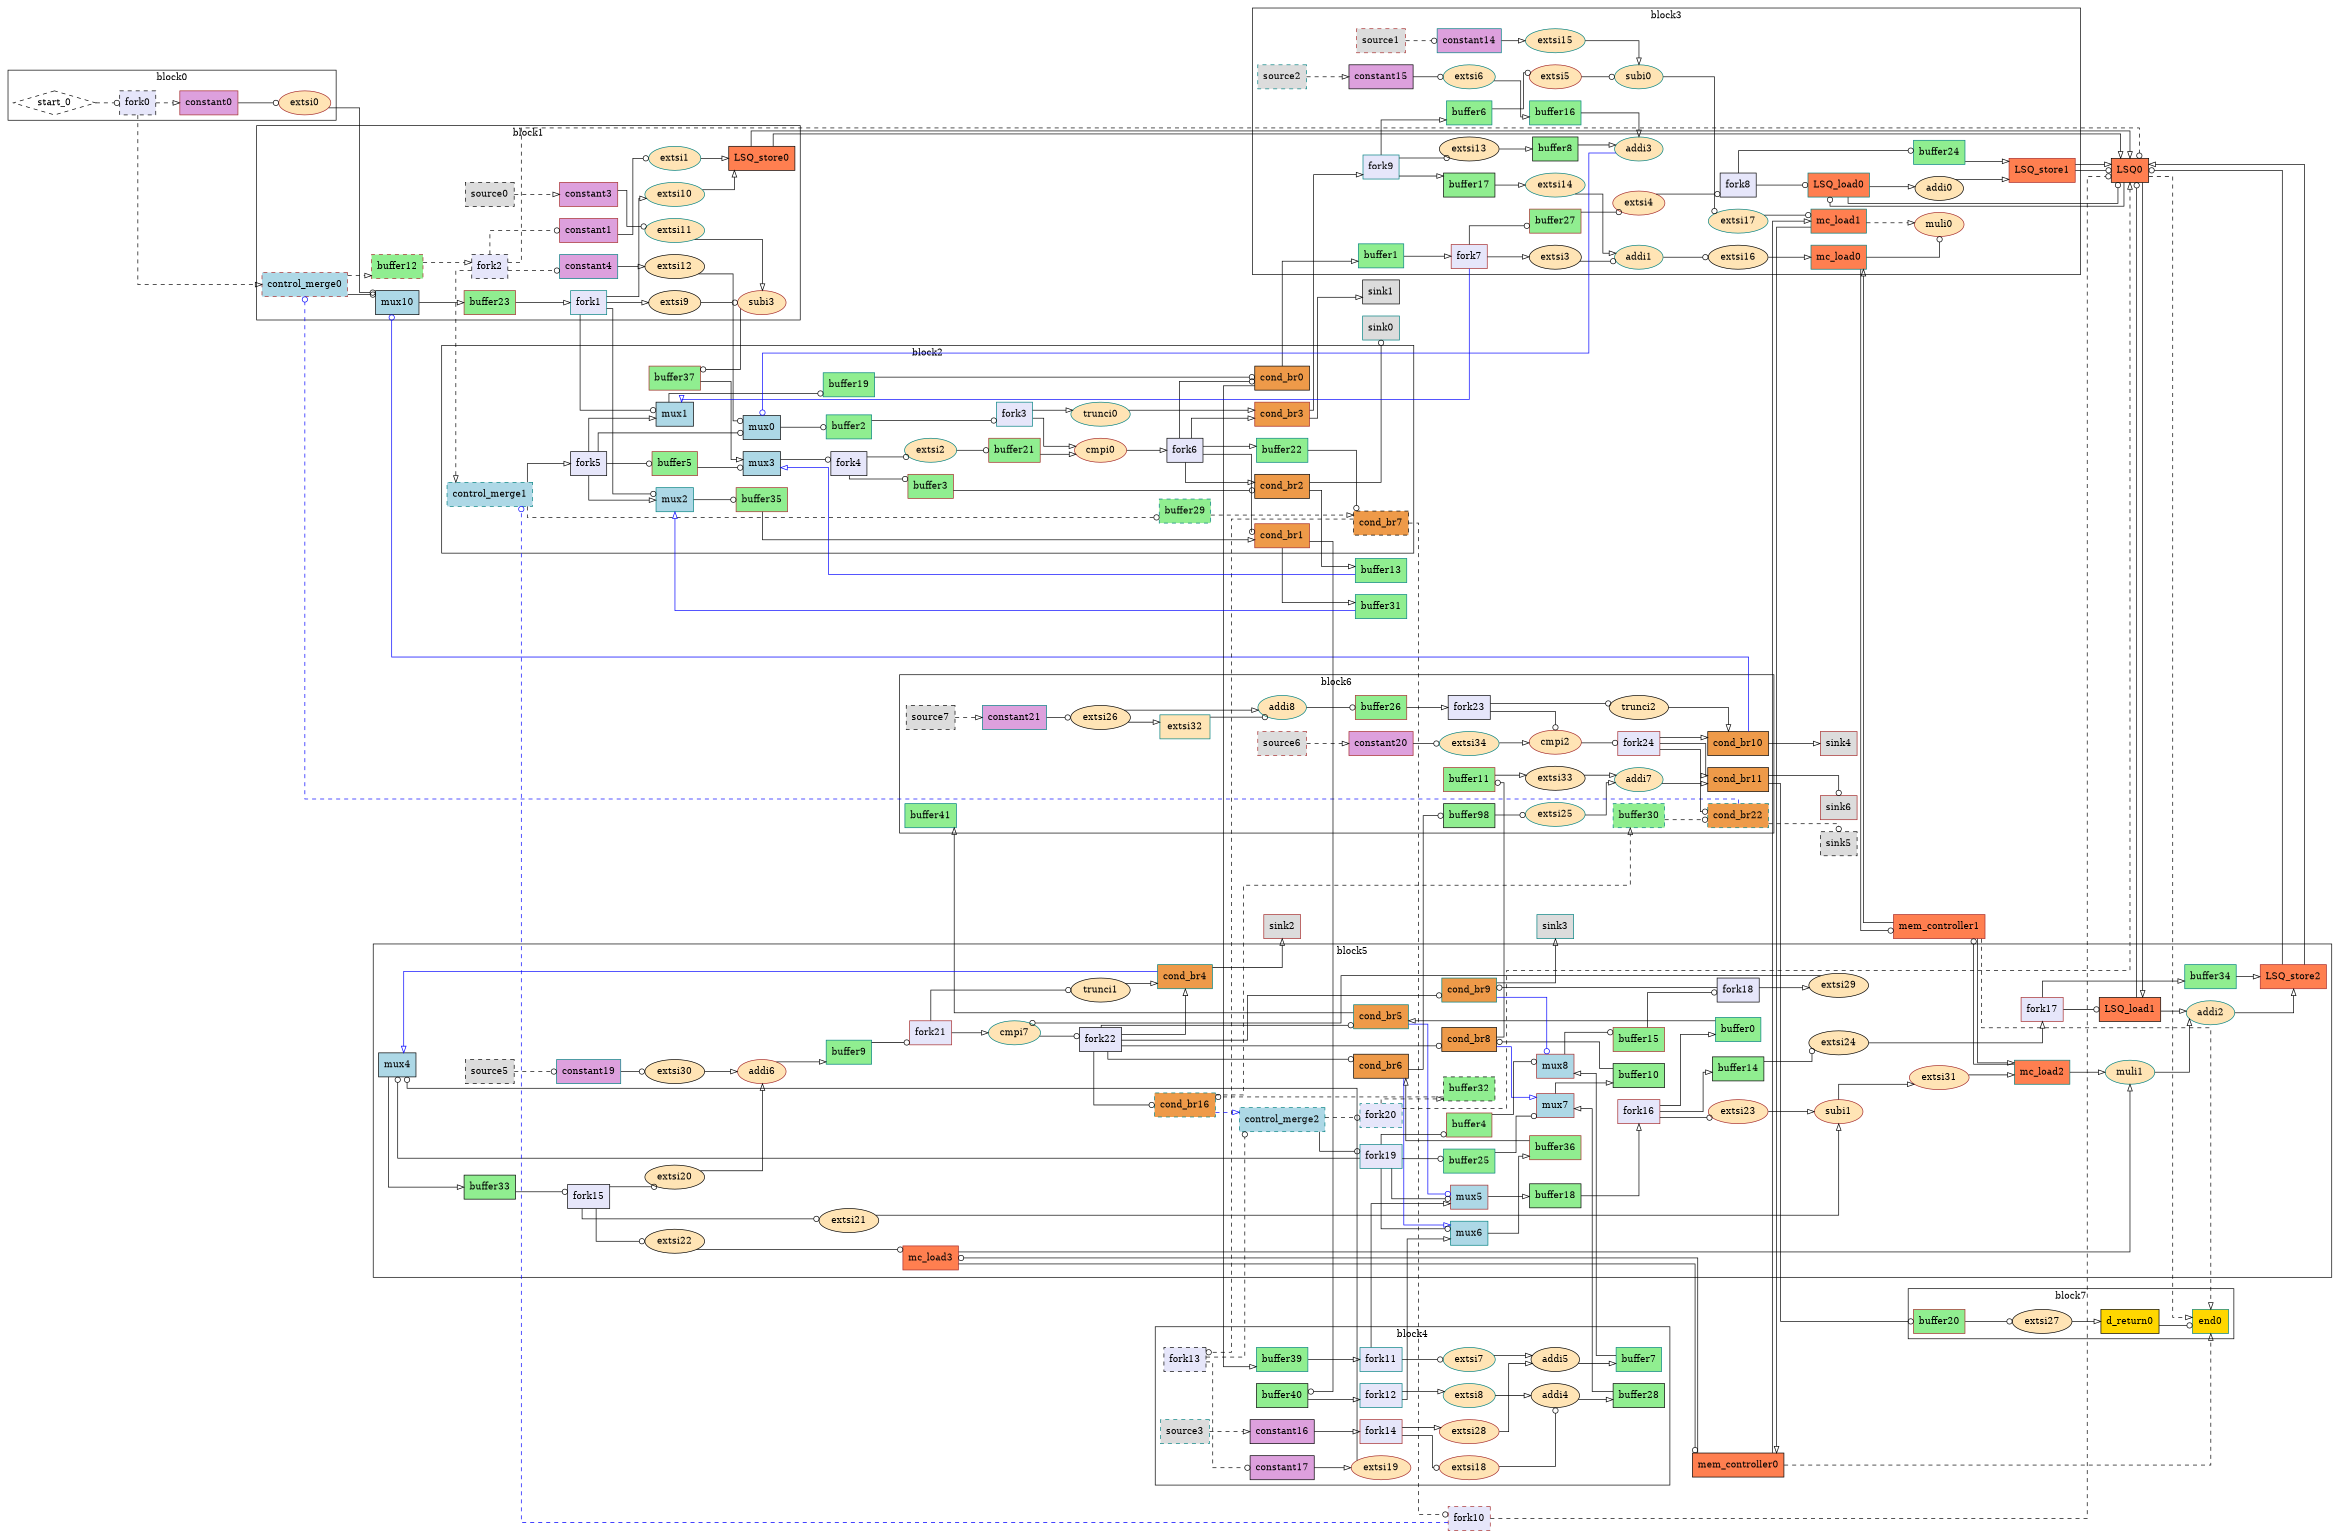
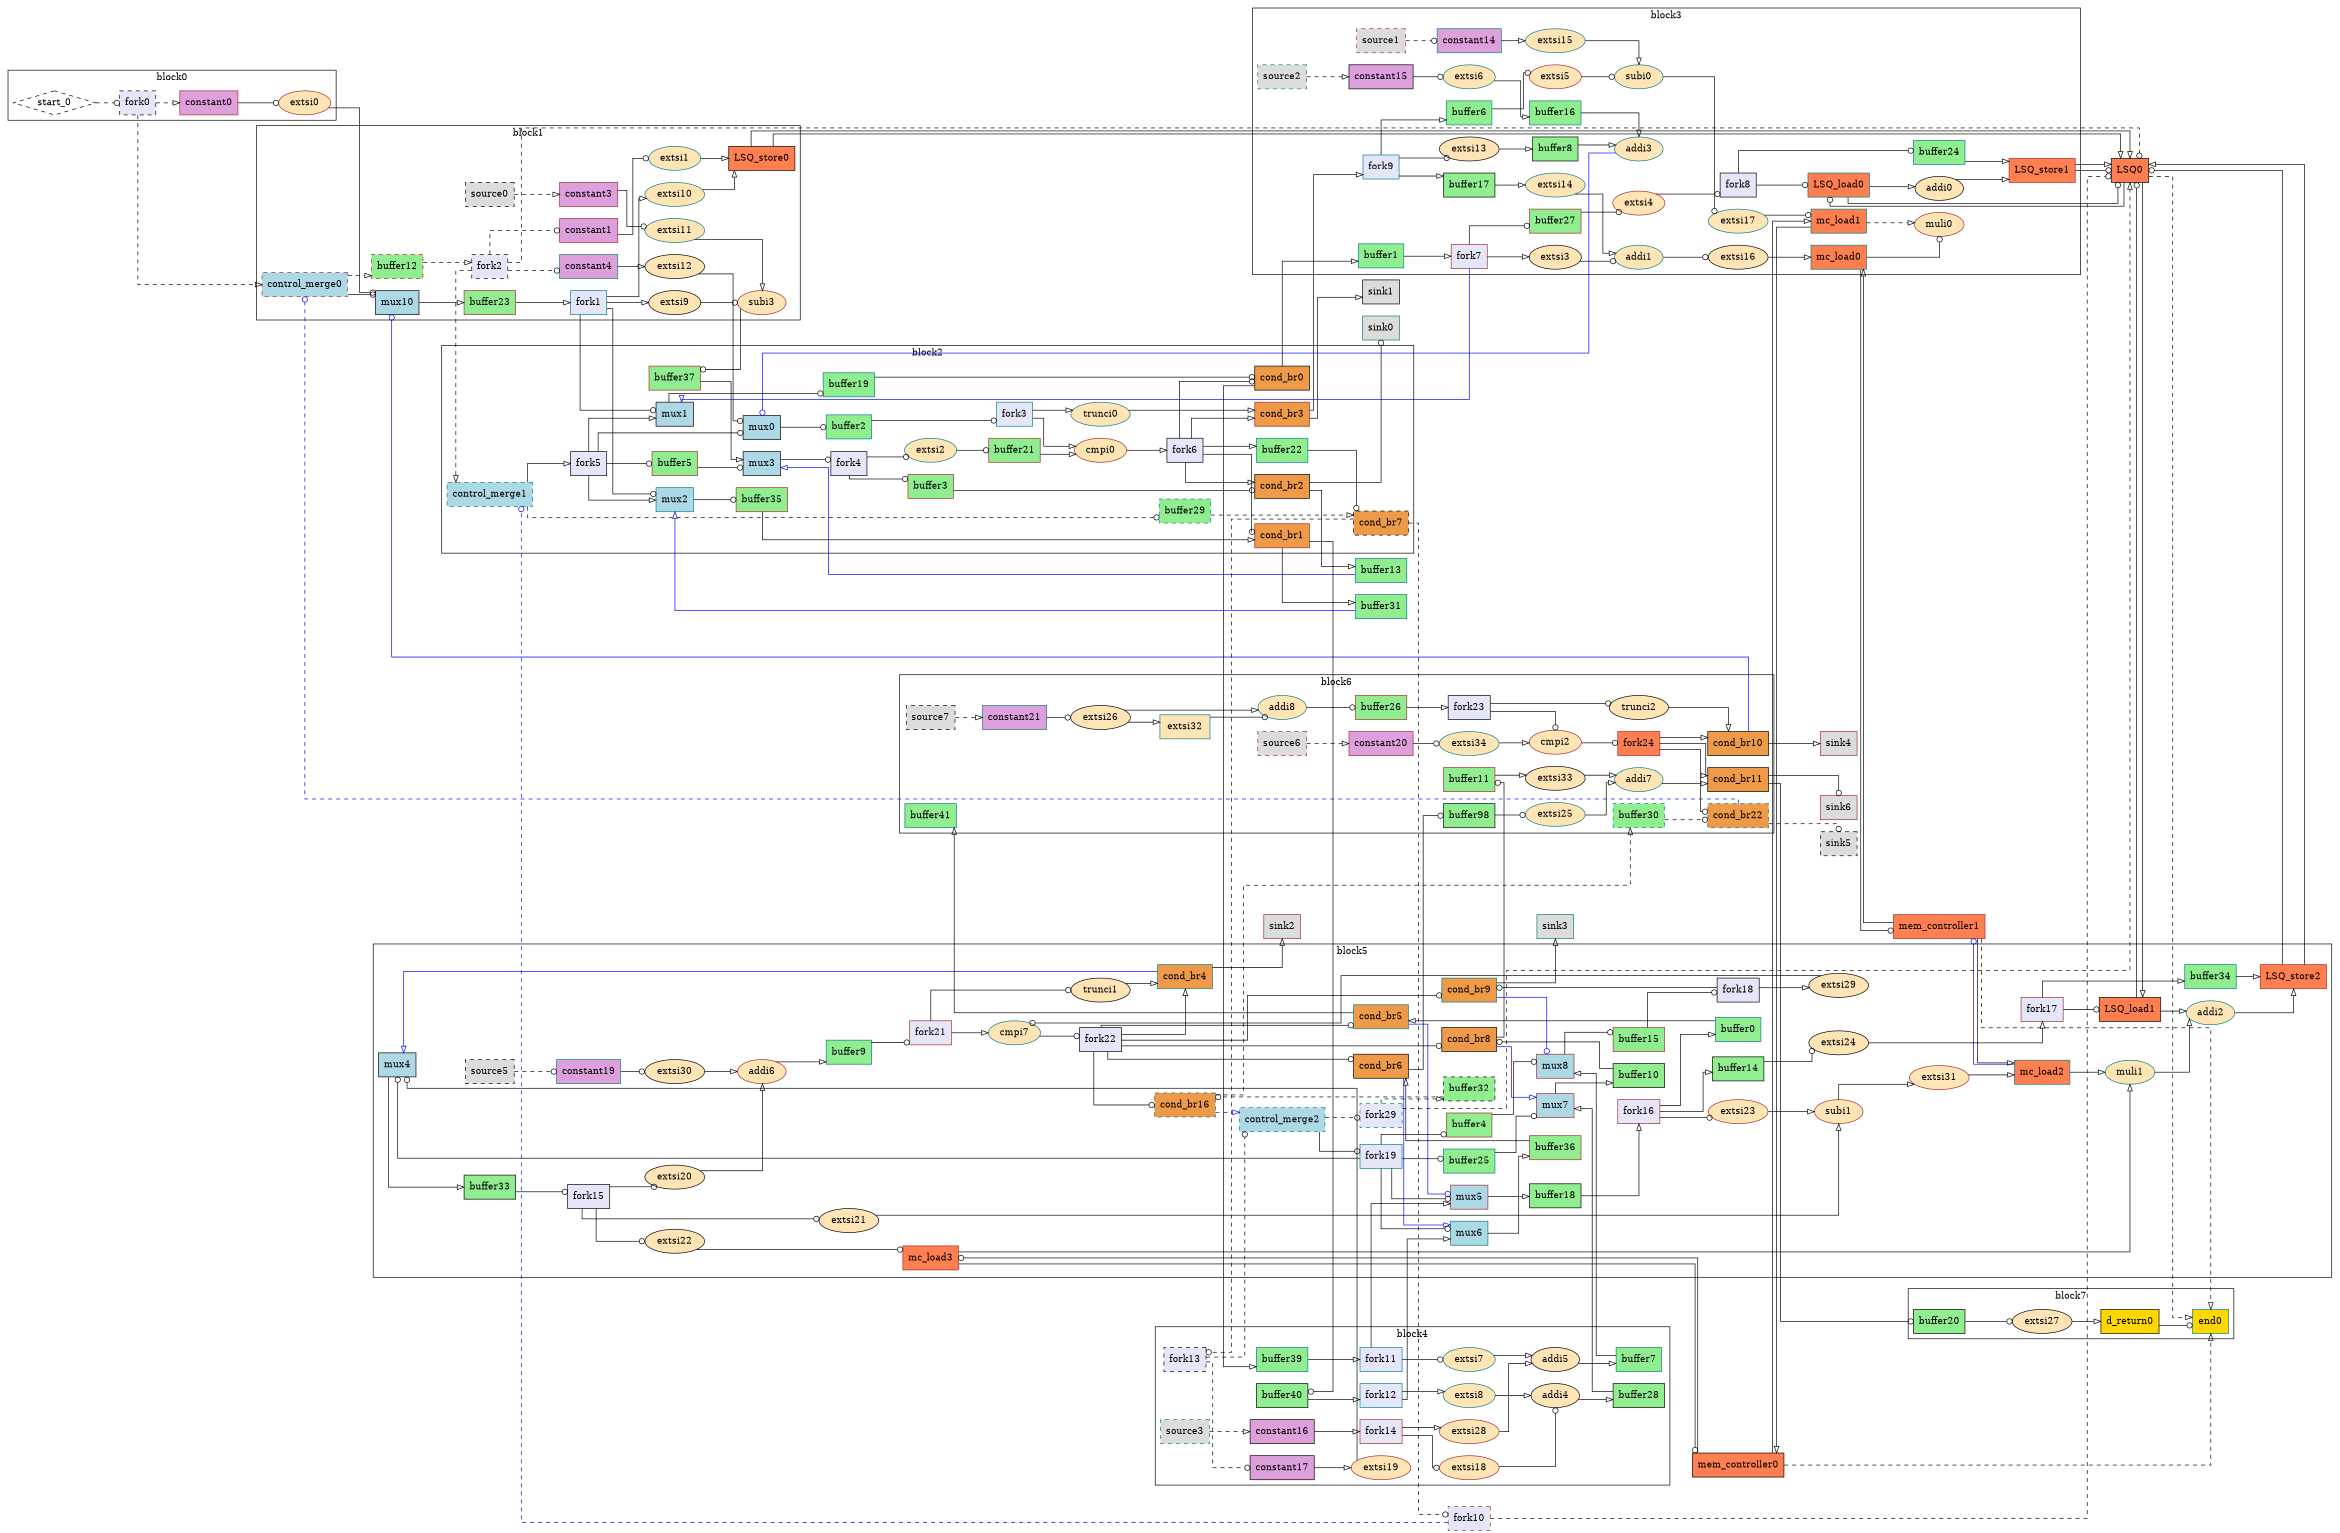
node "fork24": fillcolor lavender -> coral
edge "mc_load2" -> "mem_controller1": color black -> blue
node "fork20": label "fork20" -> "fork29"
node "buffer20": color brown -> black
